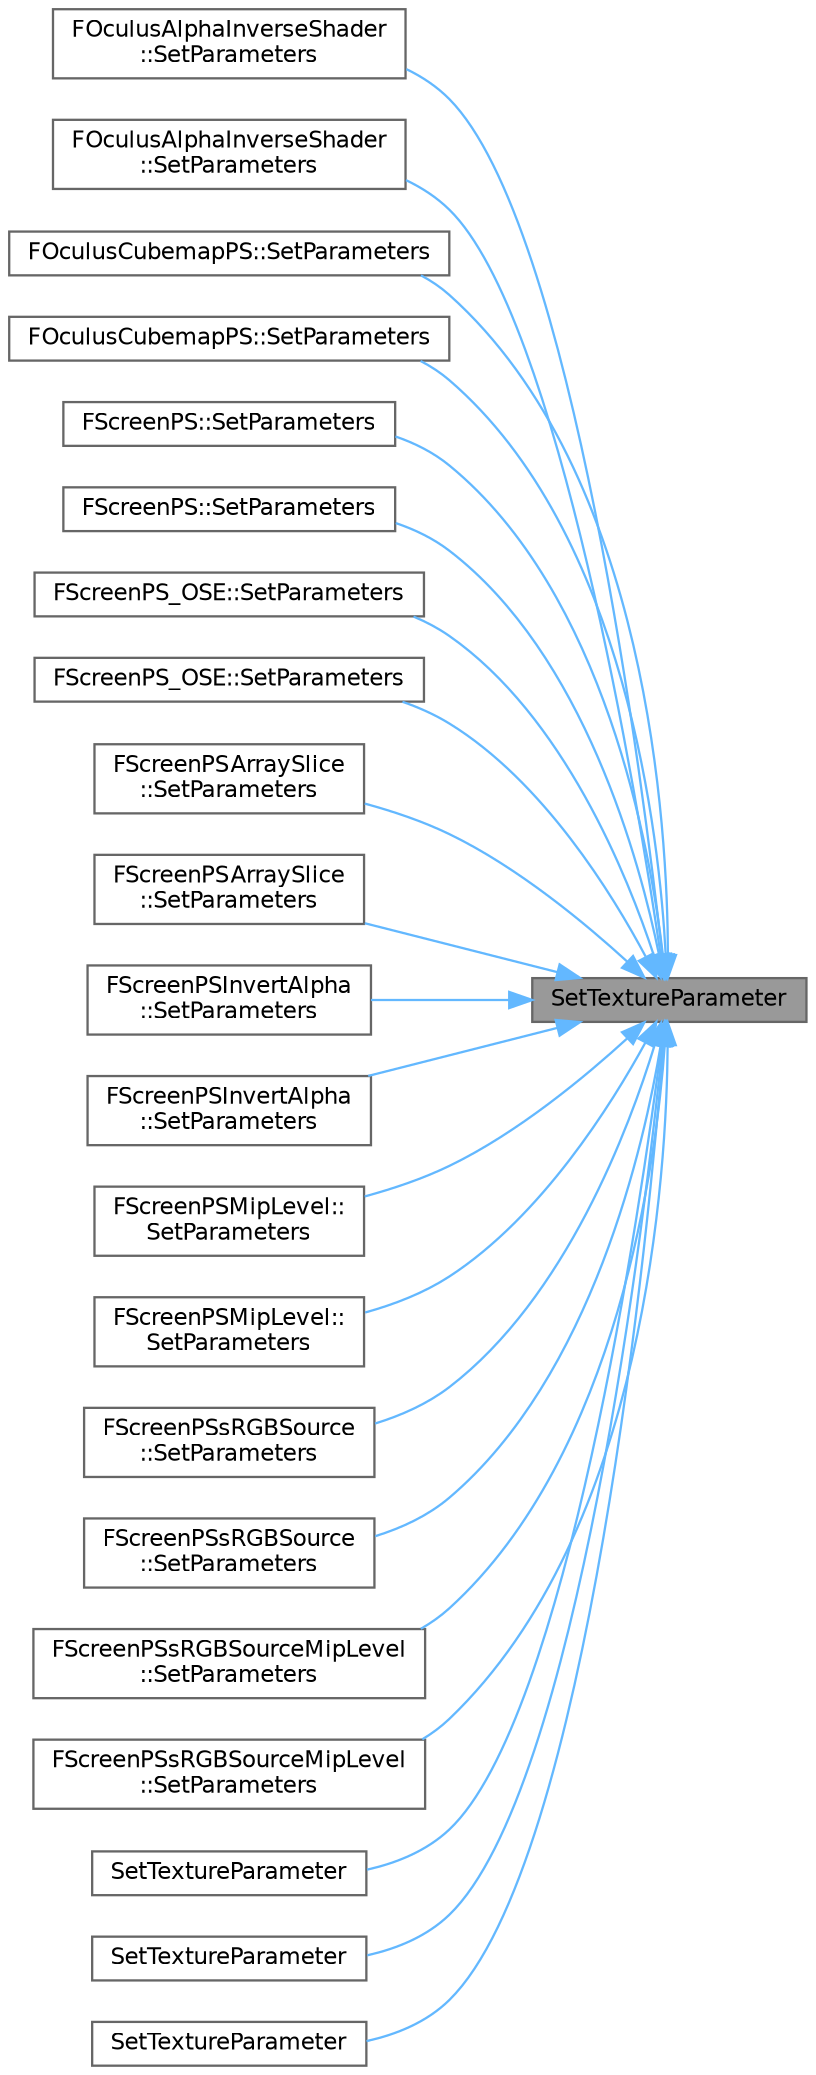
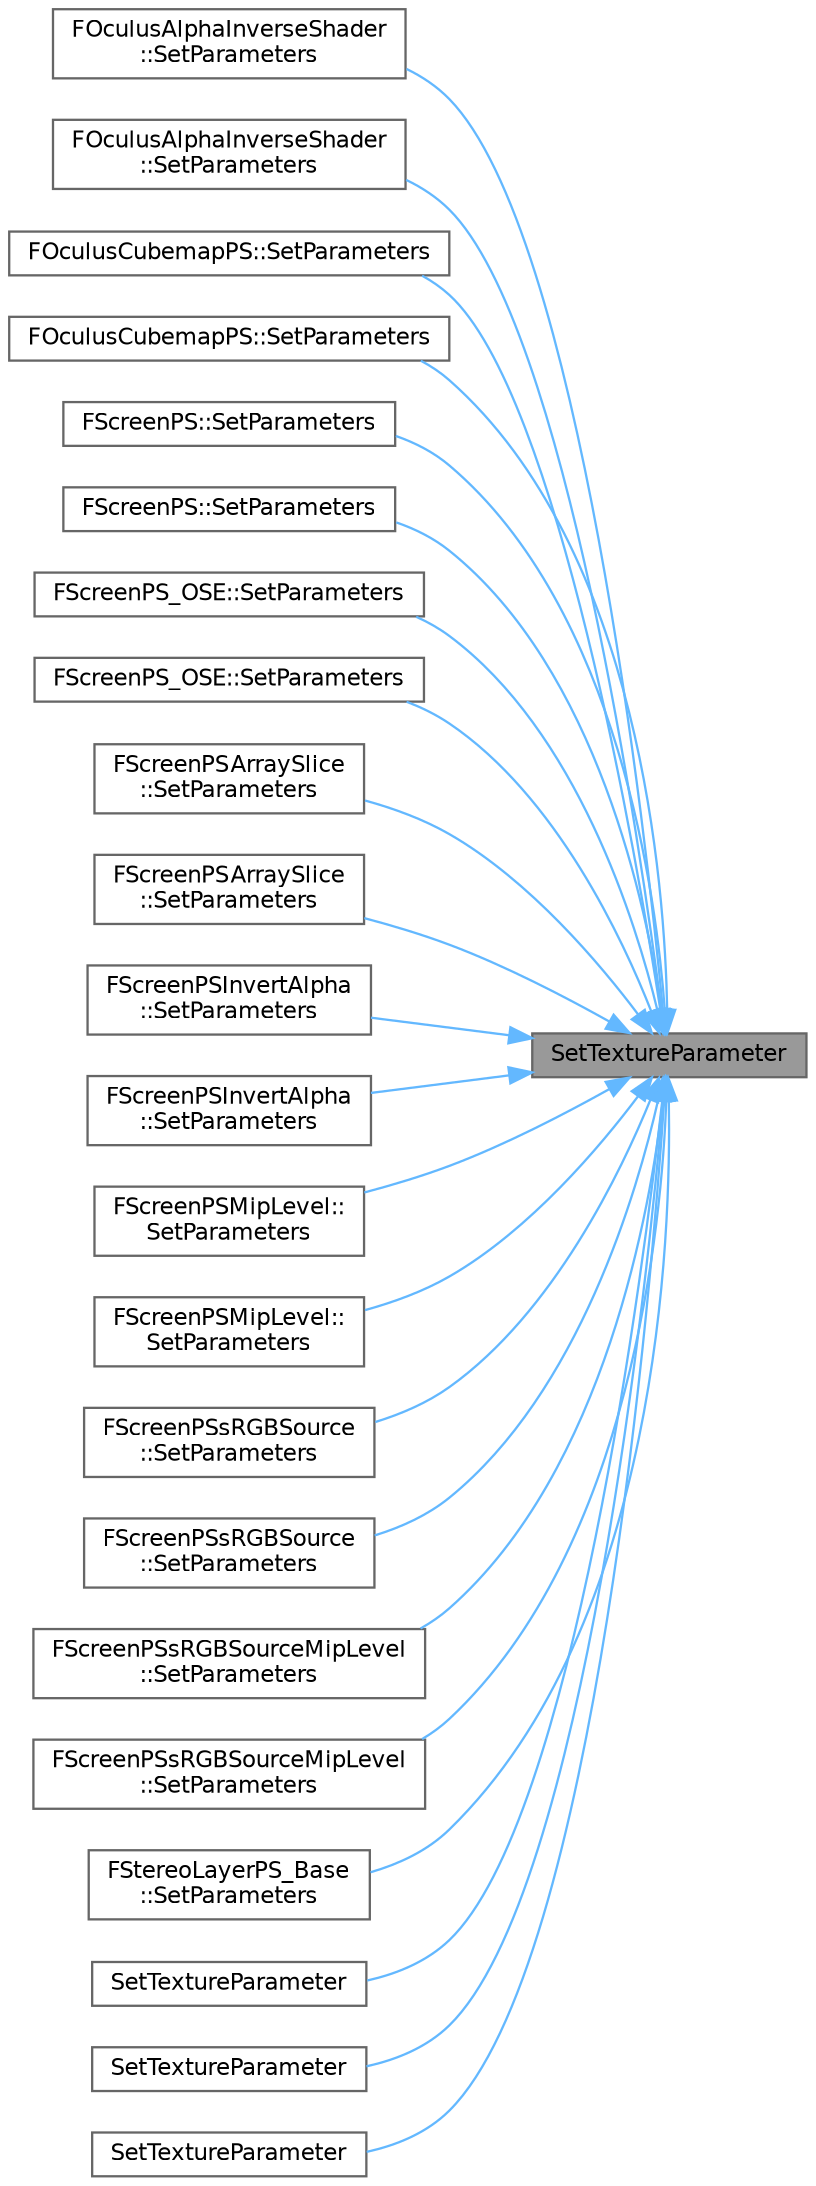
node "FStereoLayerPS_Base ::SetParameters": added
